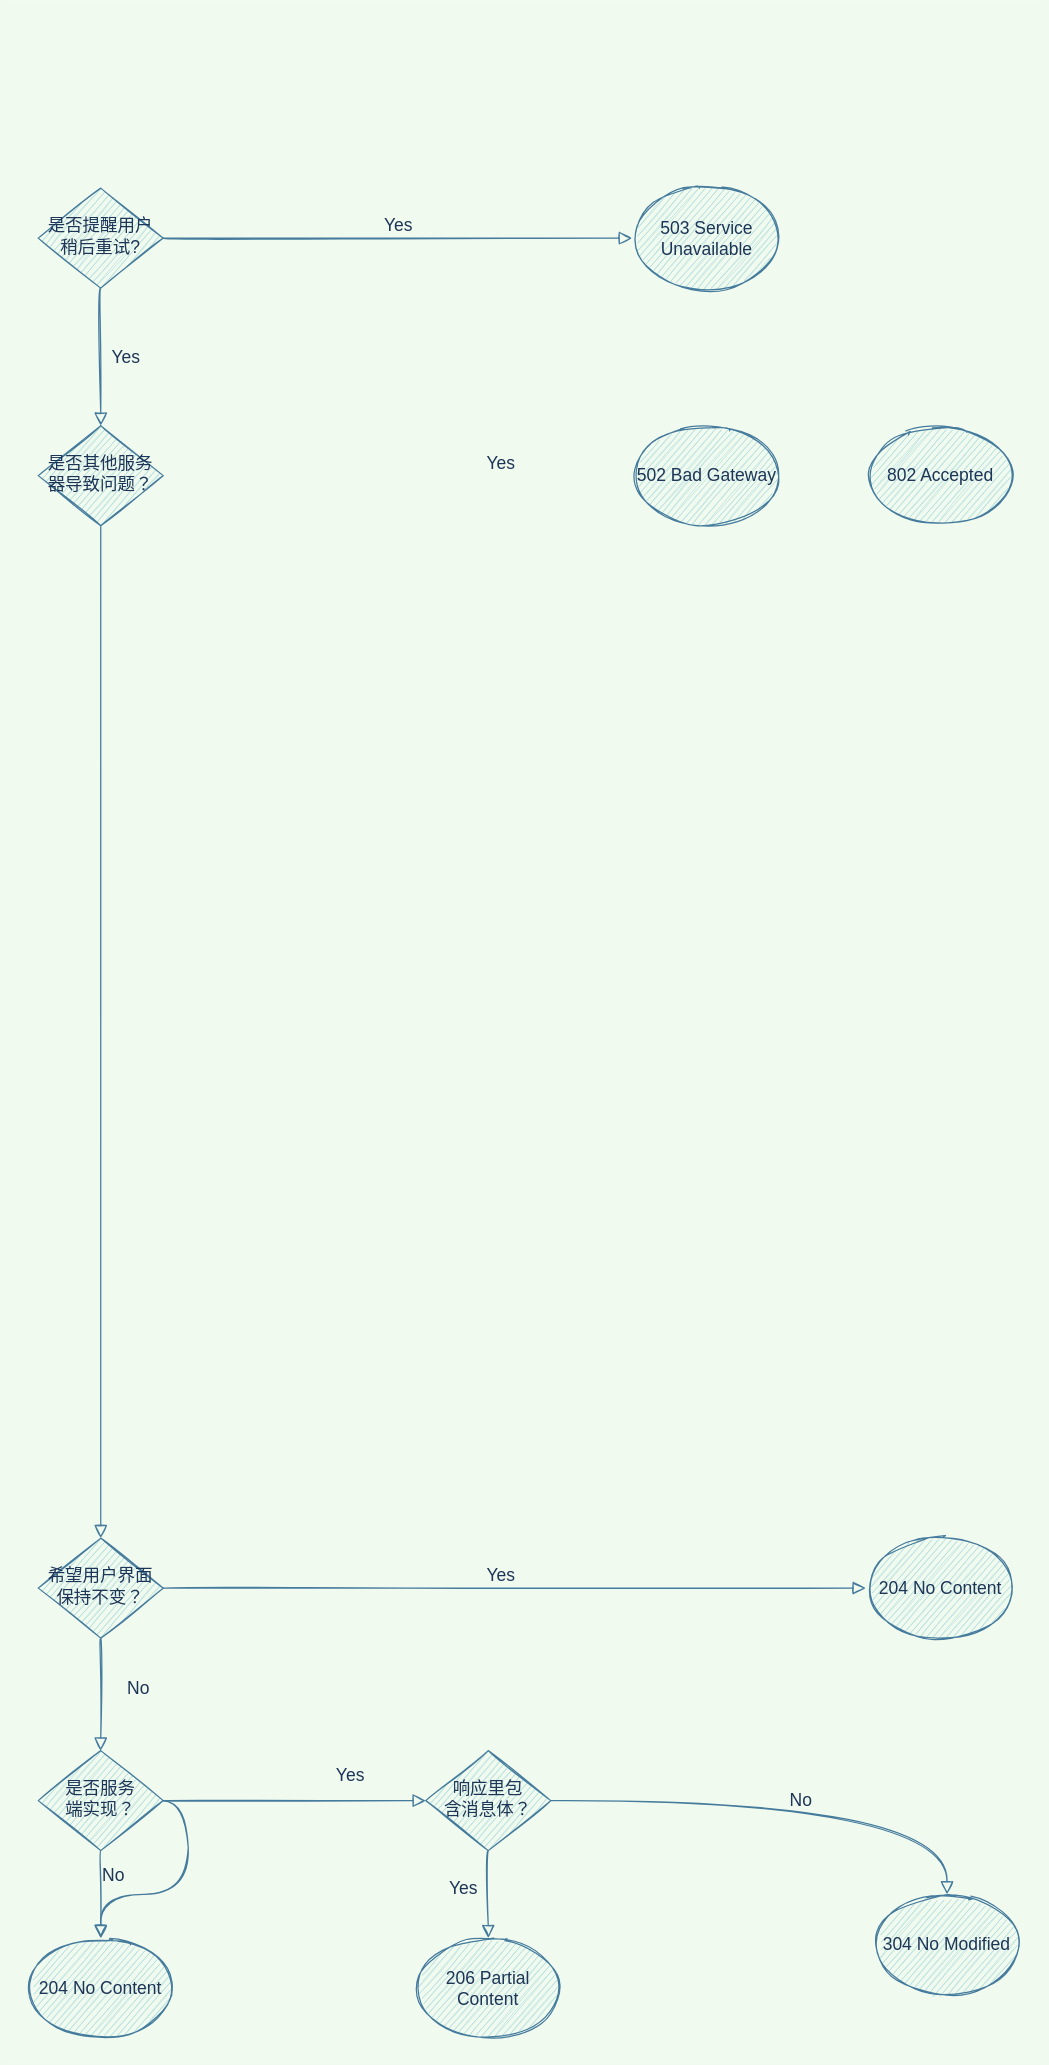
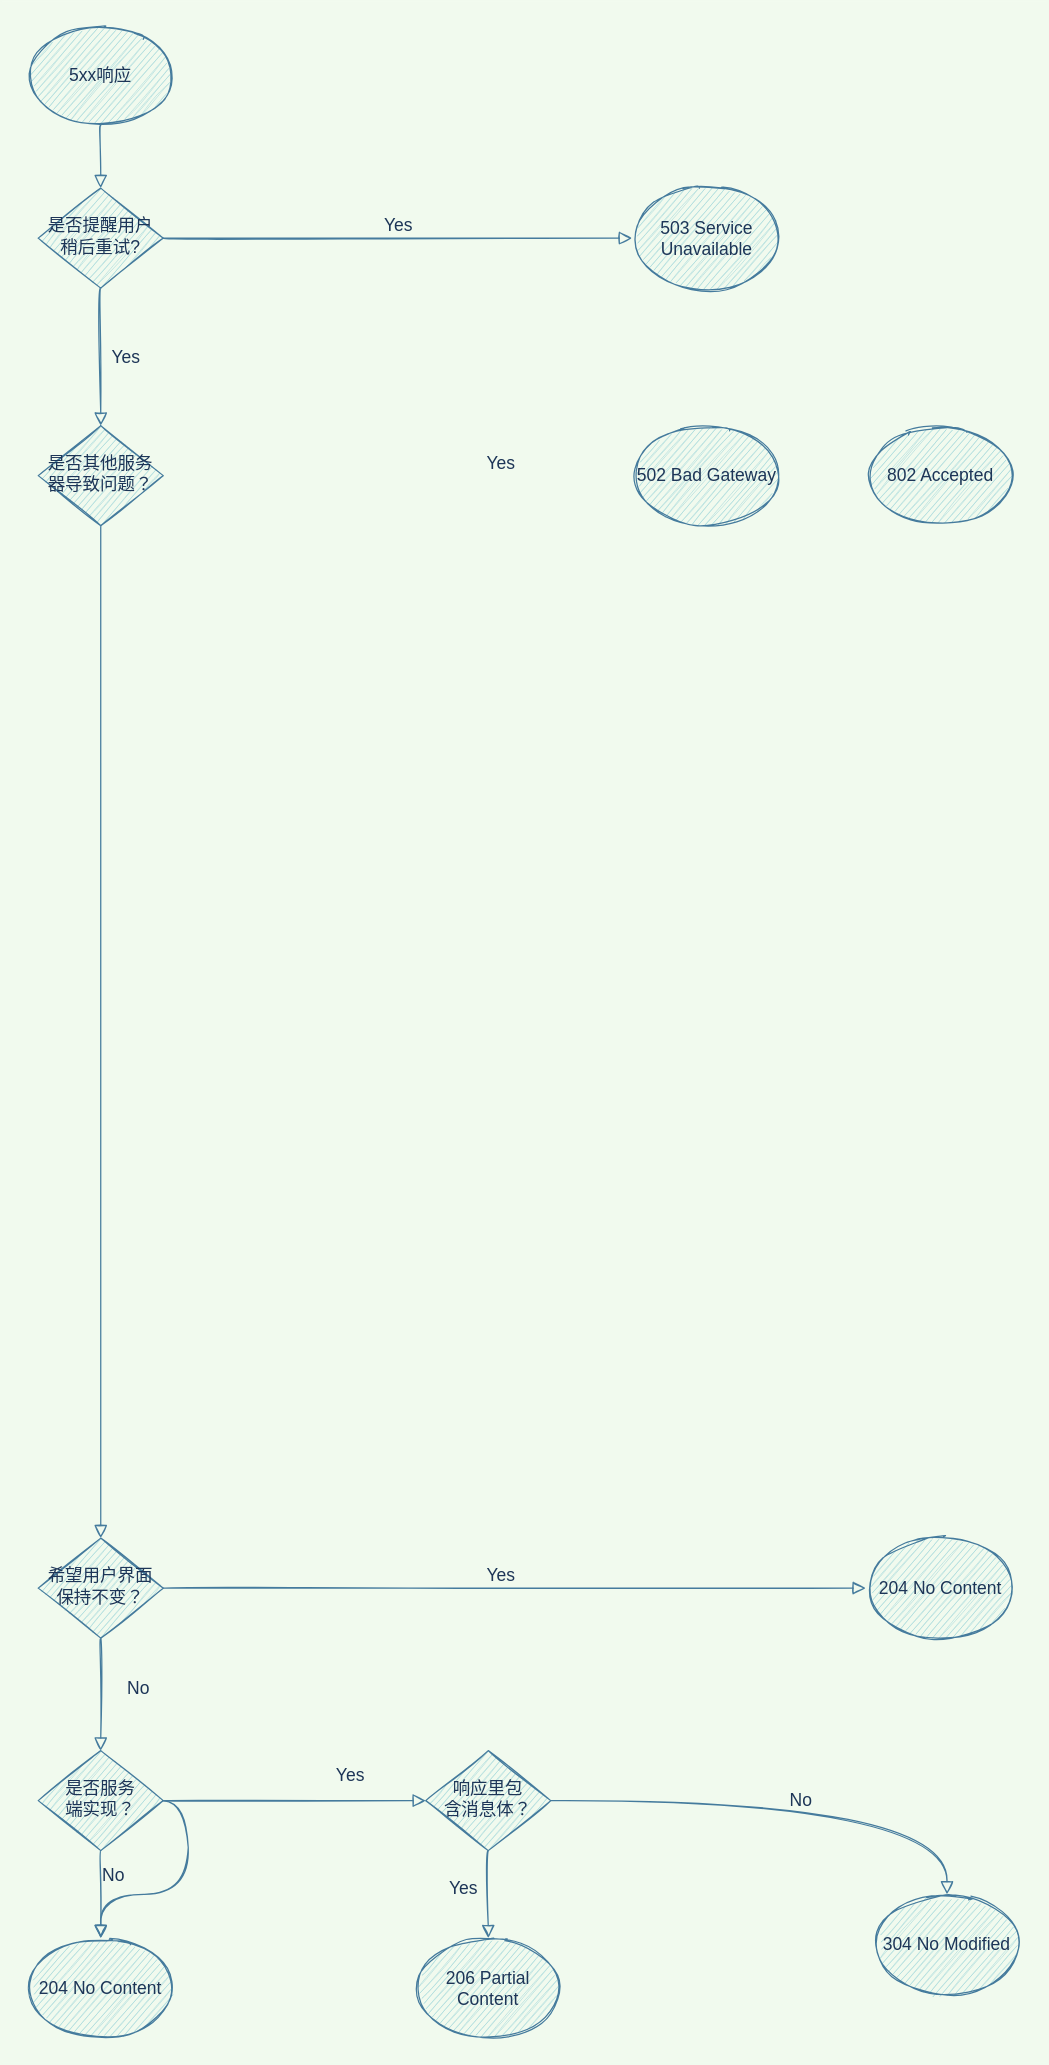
node "5xx响应": added
edge "5xx响应" -> "是否提醒用户稍后重试?": added
